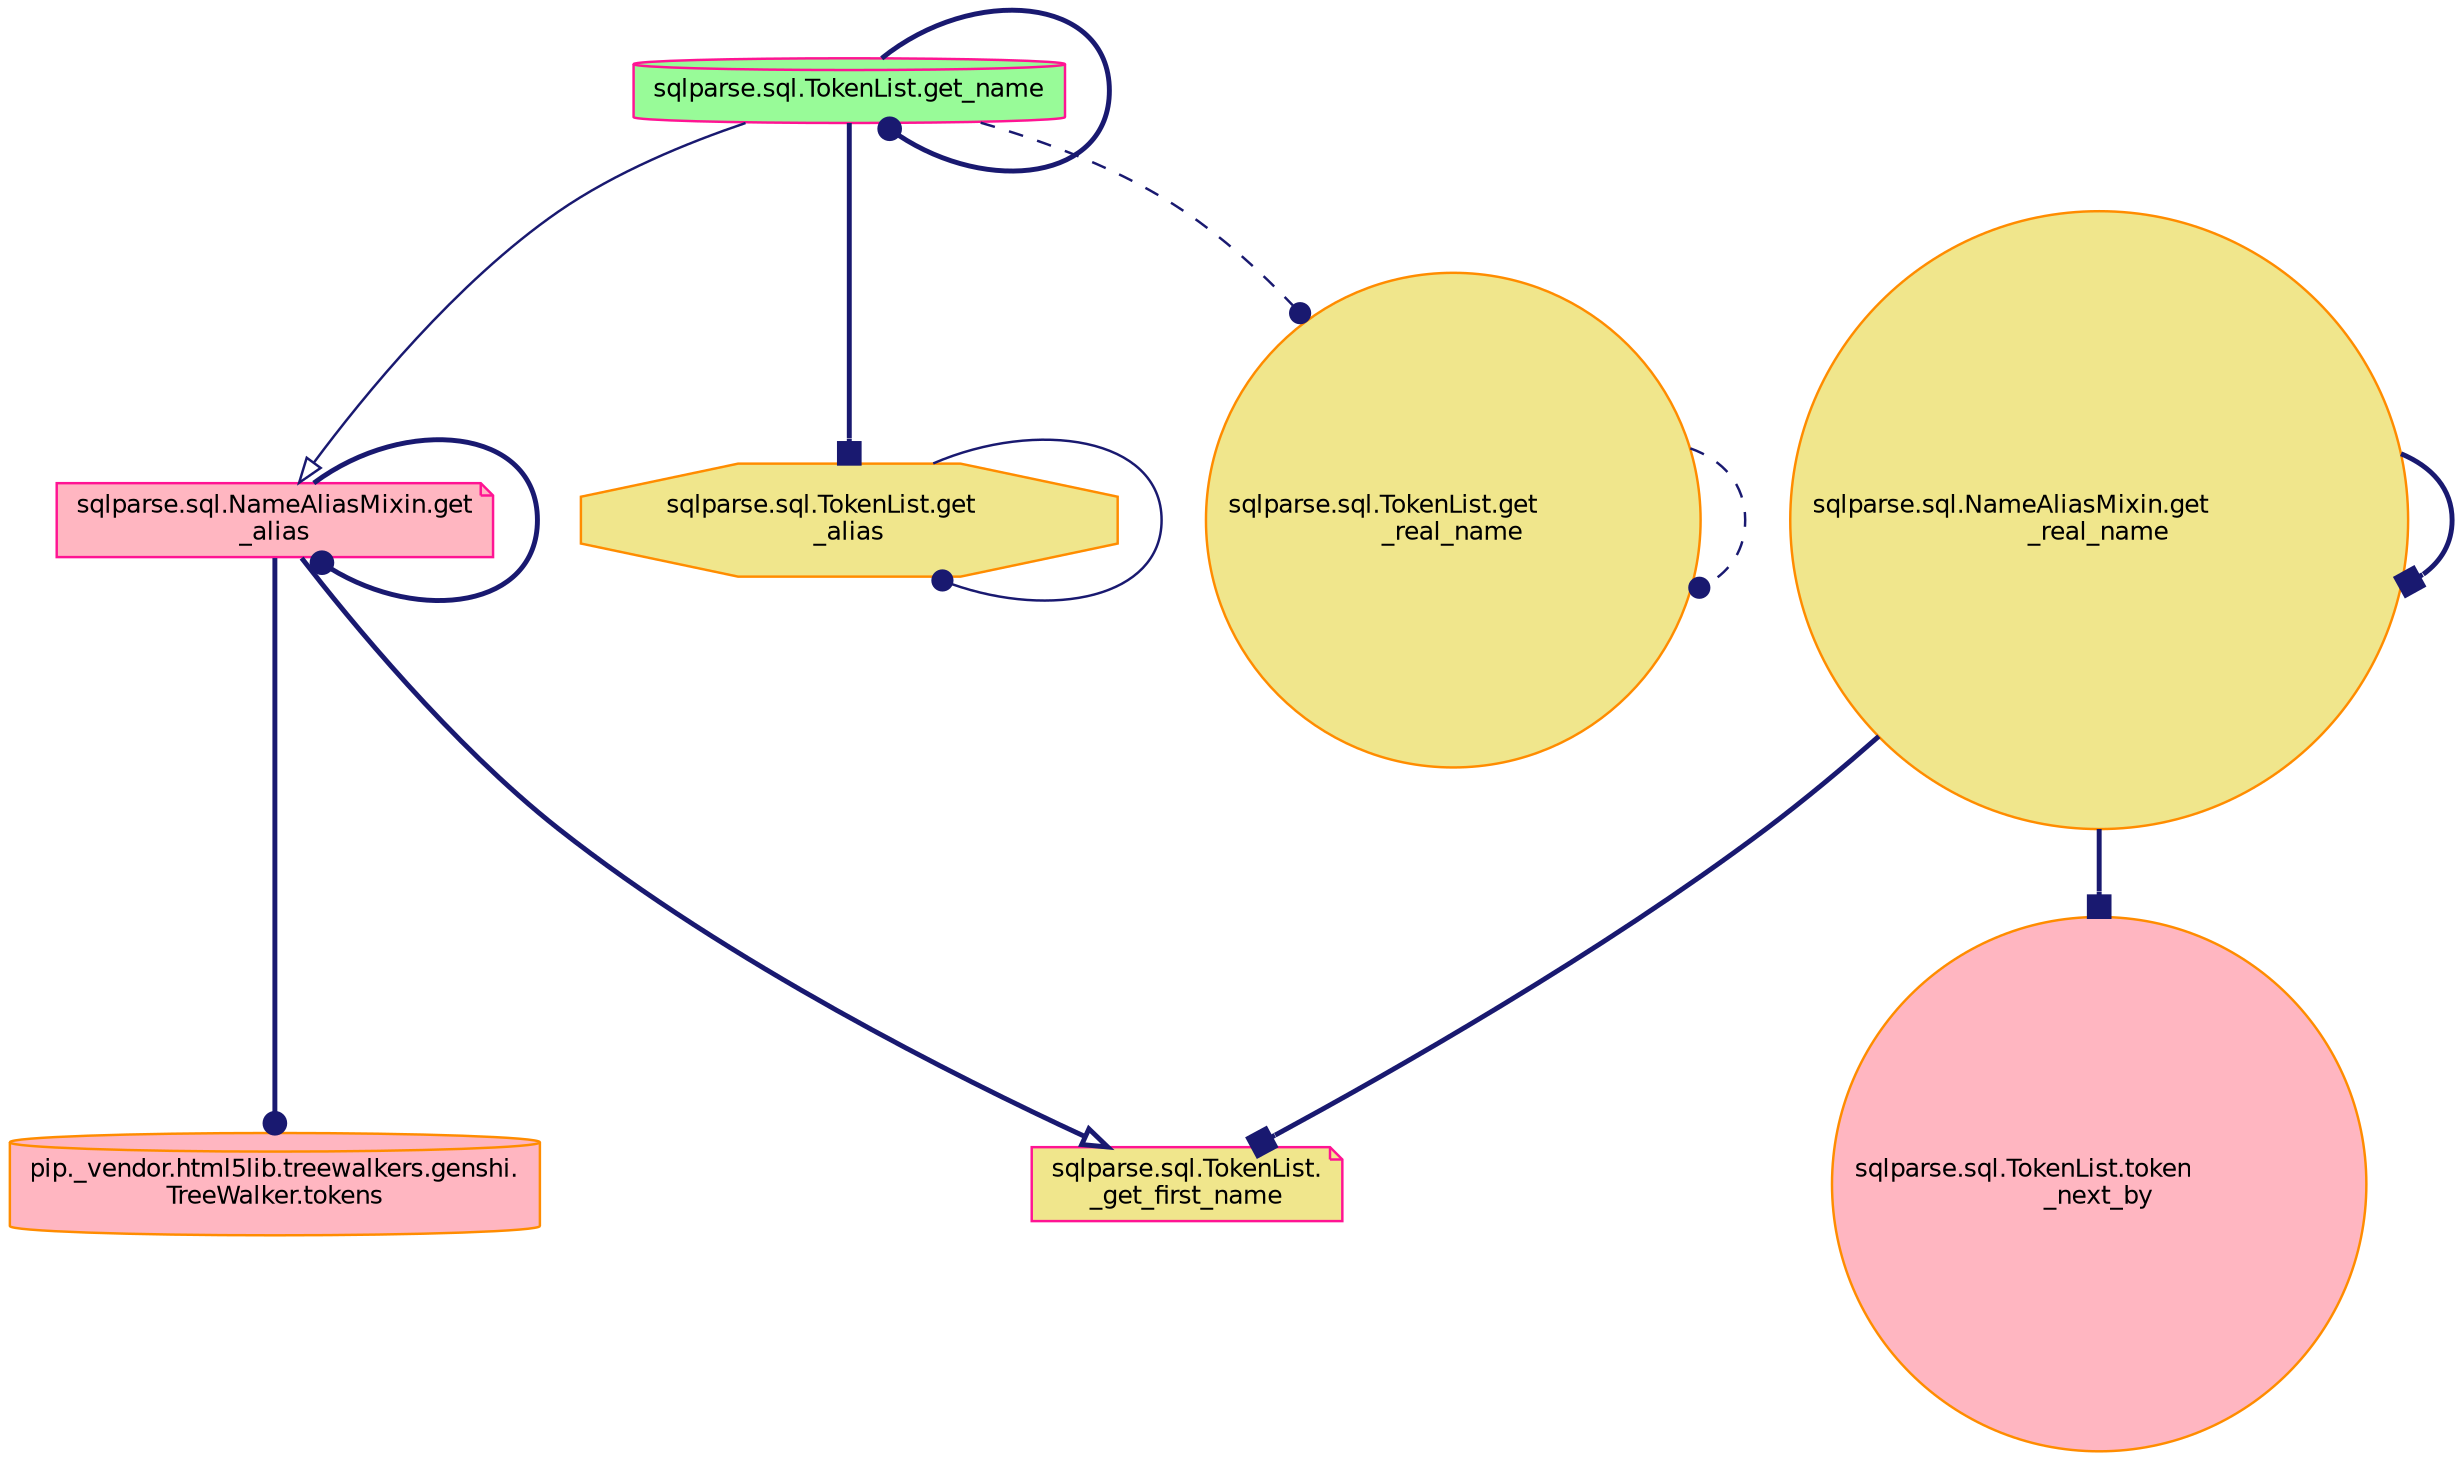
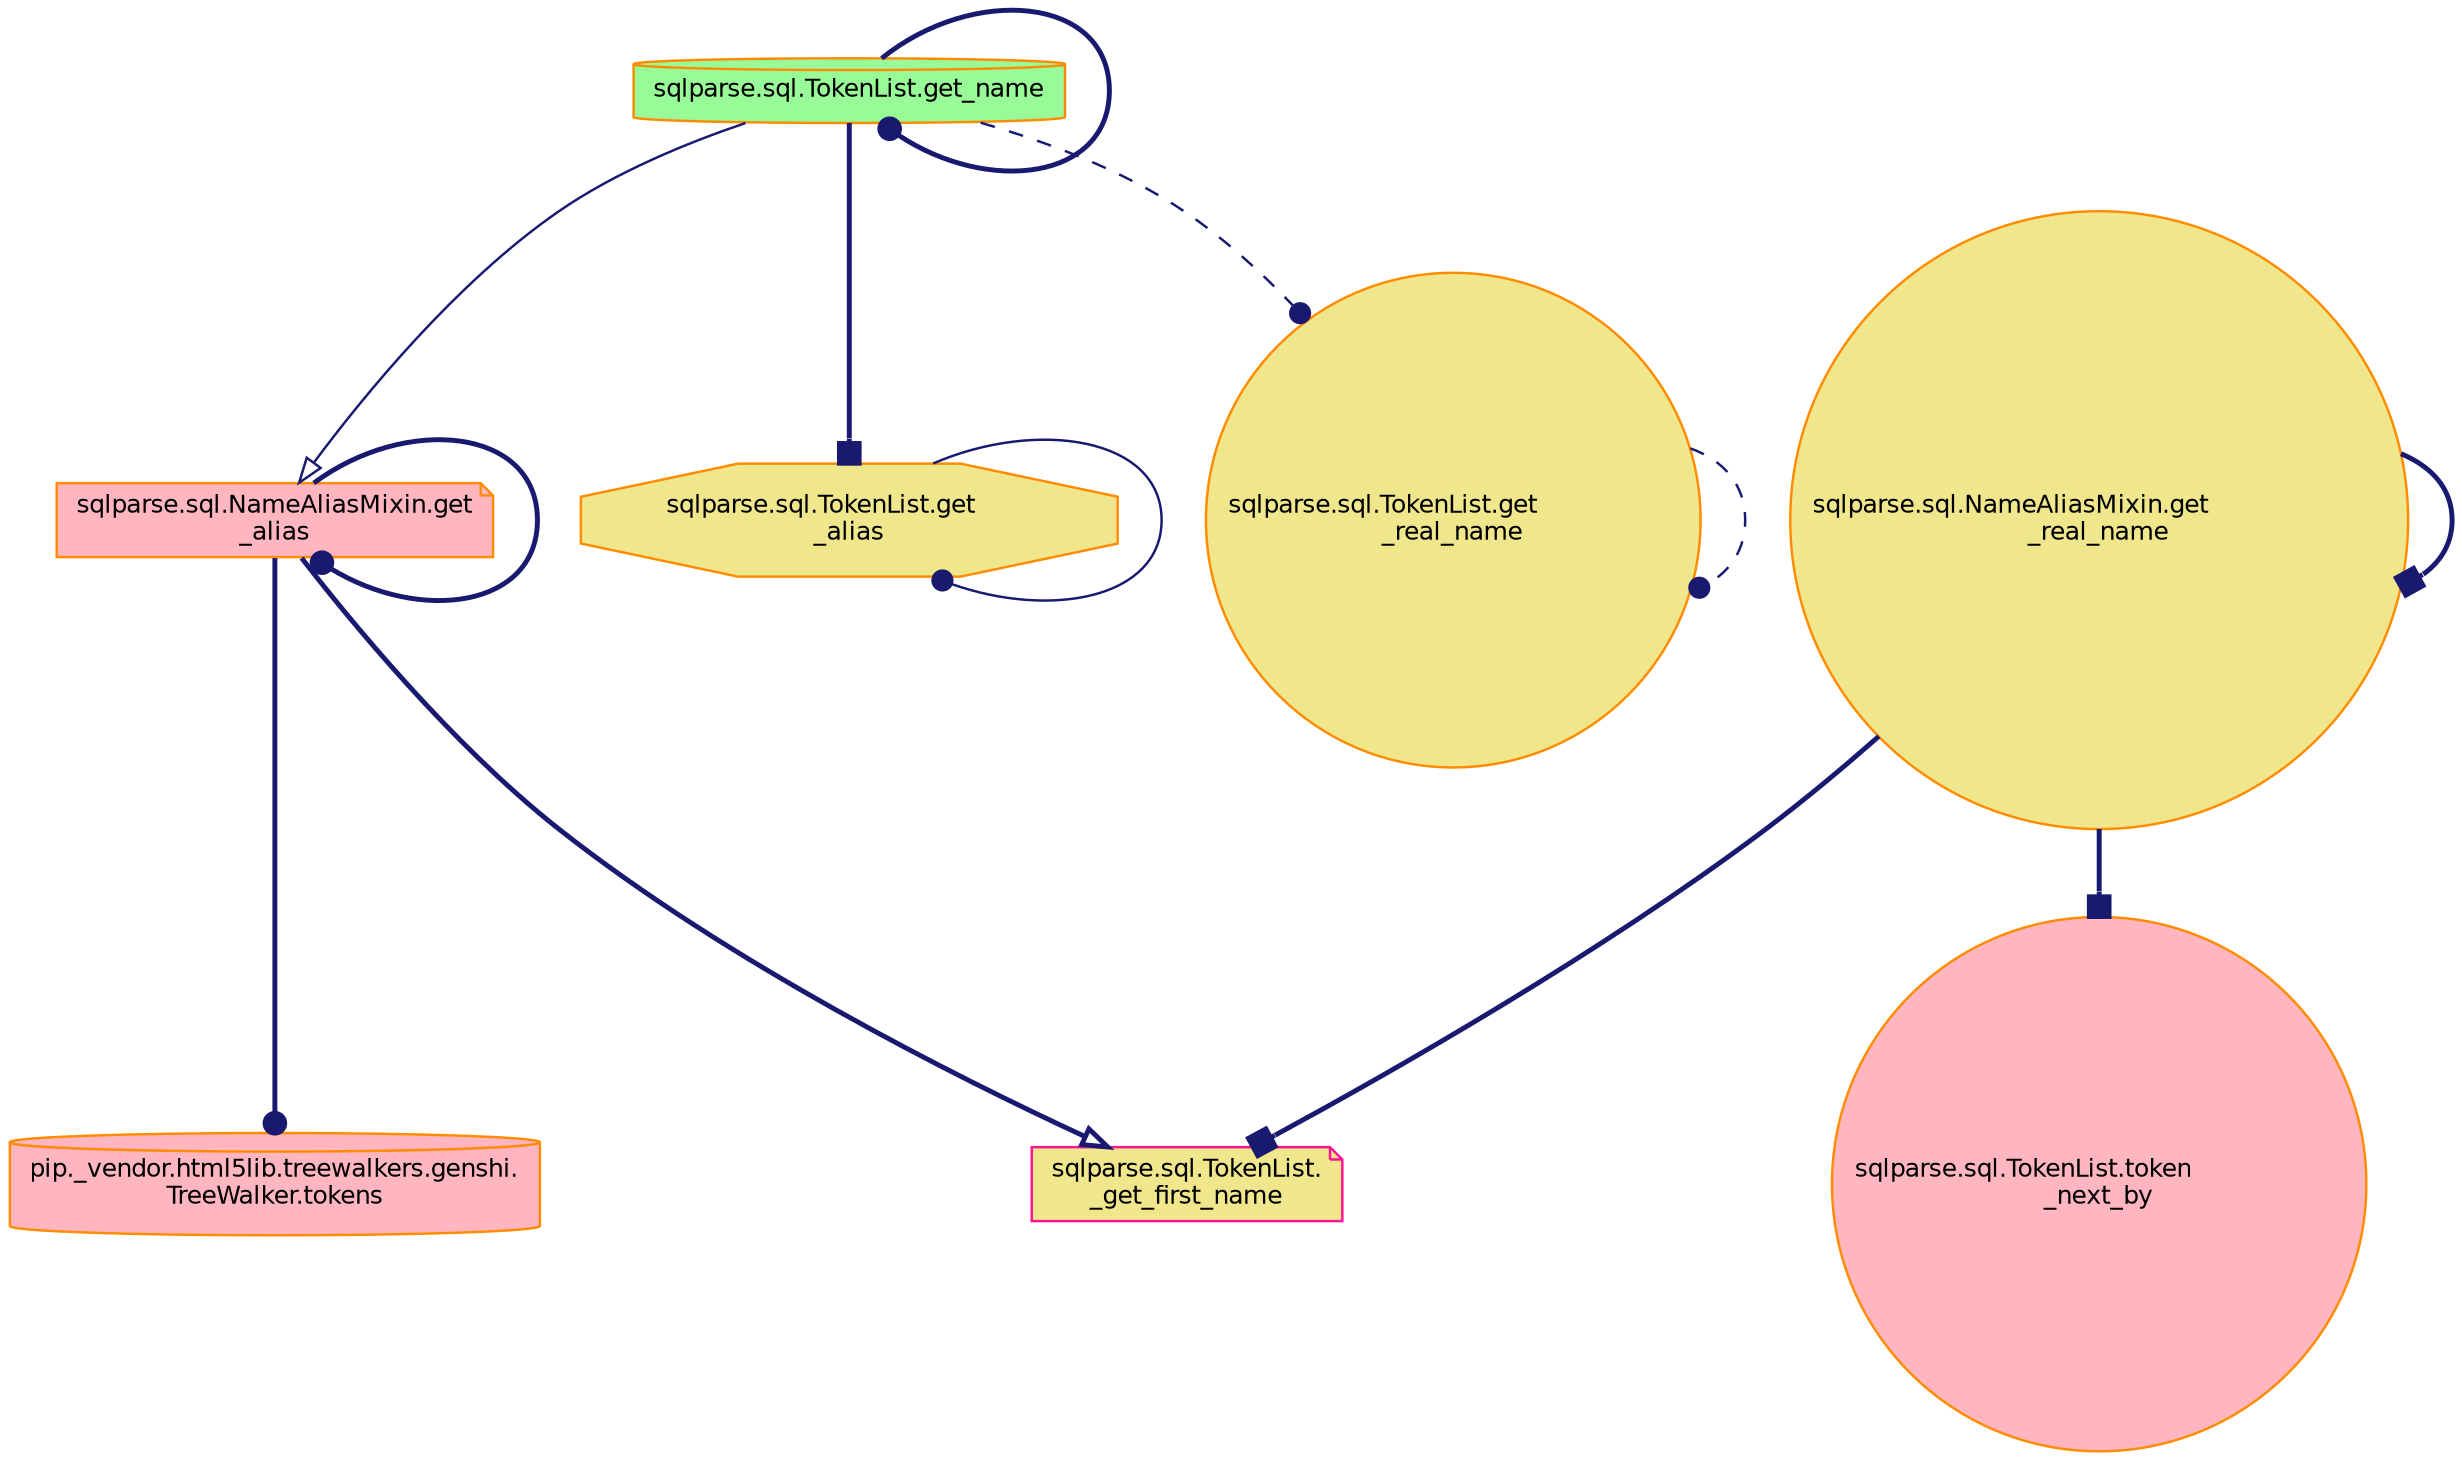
node "sqlparse.sql.TokenList.get_name": color deeppink -> darkorange
node "sqlparse.sql.NameAliasMixin.get _alias": color deeppink -> darkorange
